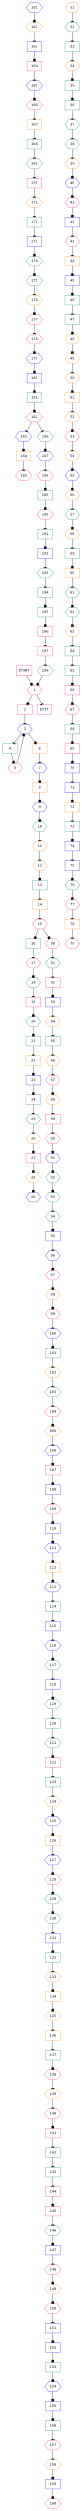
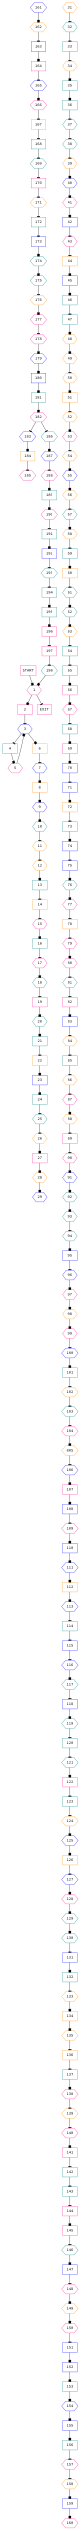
edge "15" -> "80": now "79" -> "80"
